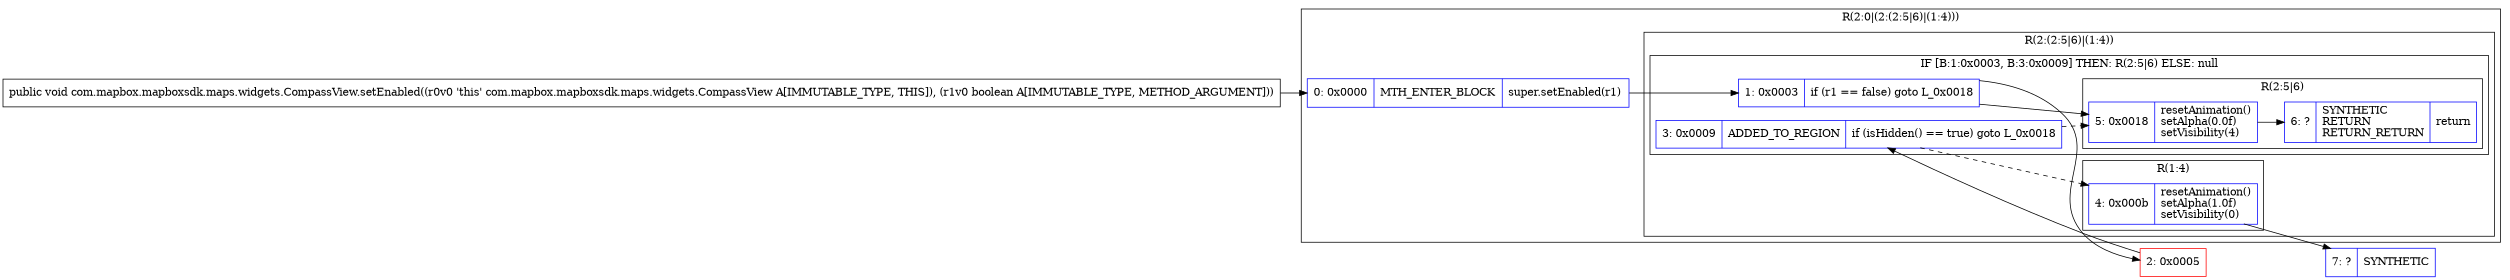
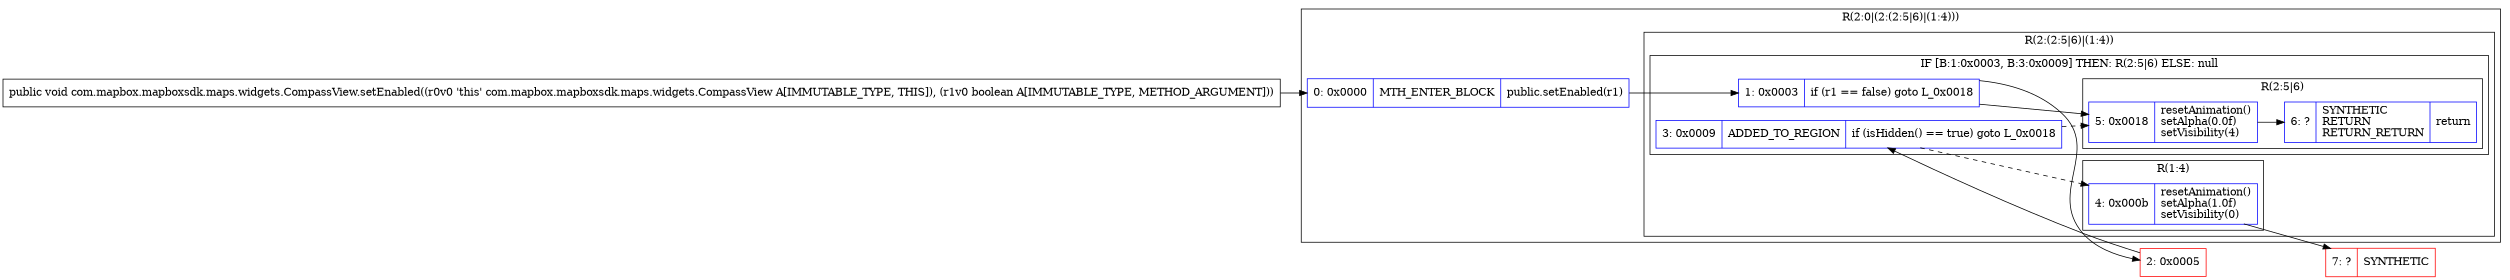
node "0: 0x0000": text "super.setEnabled(r1)" -> "public.setEnabled(r1)"
node "7: ?": color blue -> red
